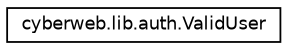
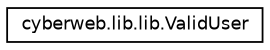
node "cyberweb.lib.auth.ValidUser": label "cyberweb.lib.auth.ValidUser" -> "cyberweb.lib.lib.ValidUser"
